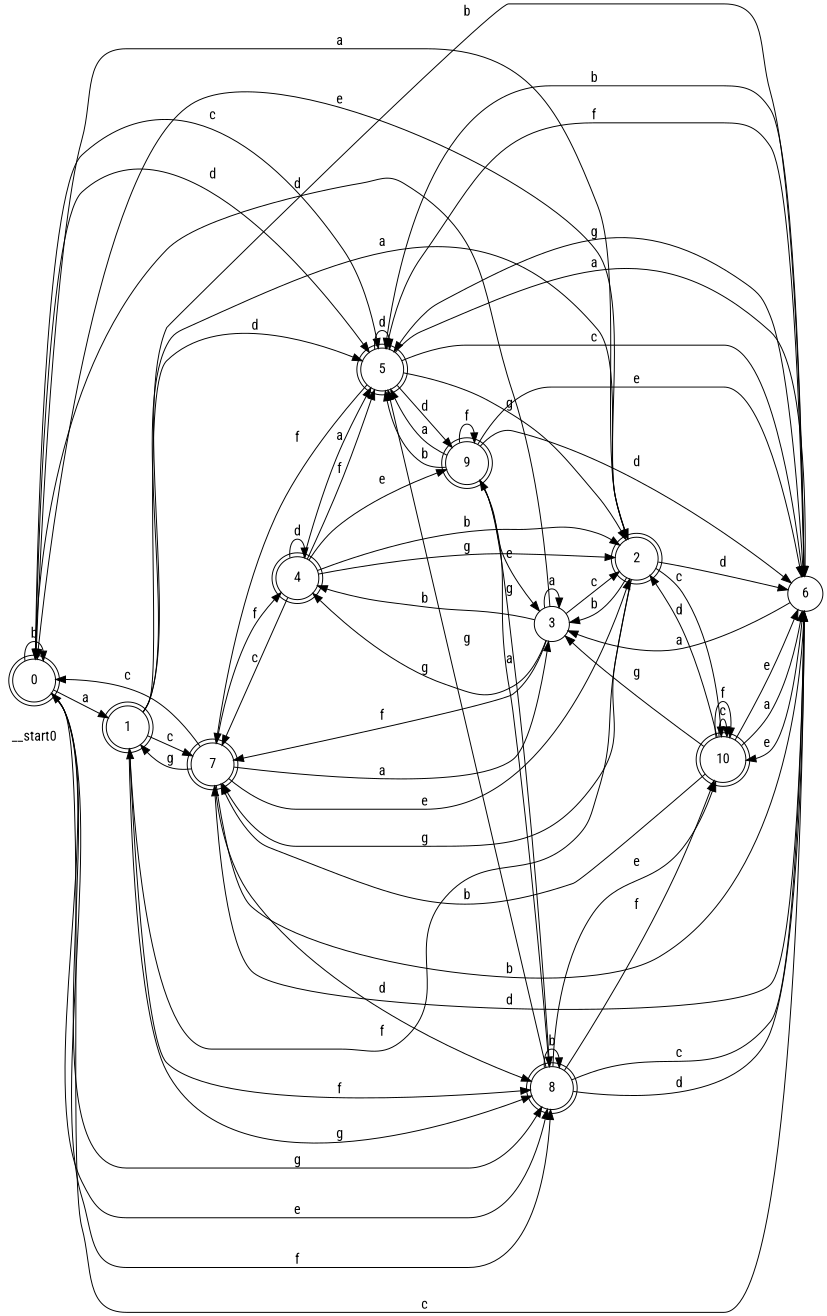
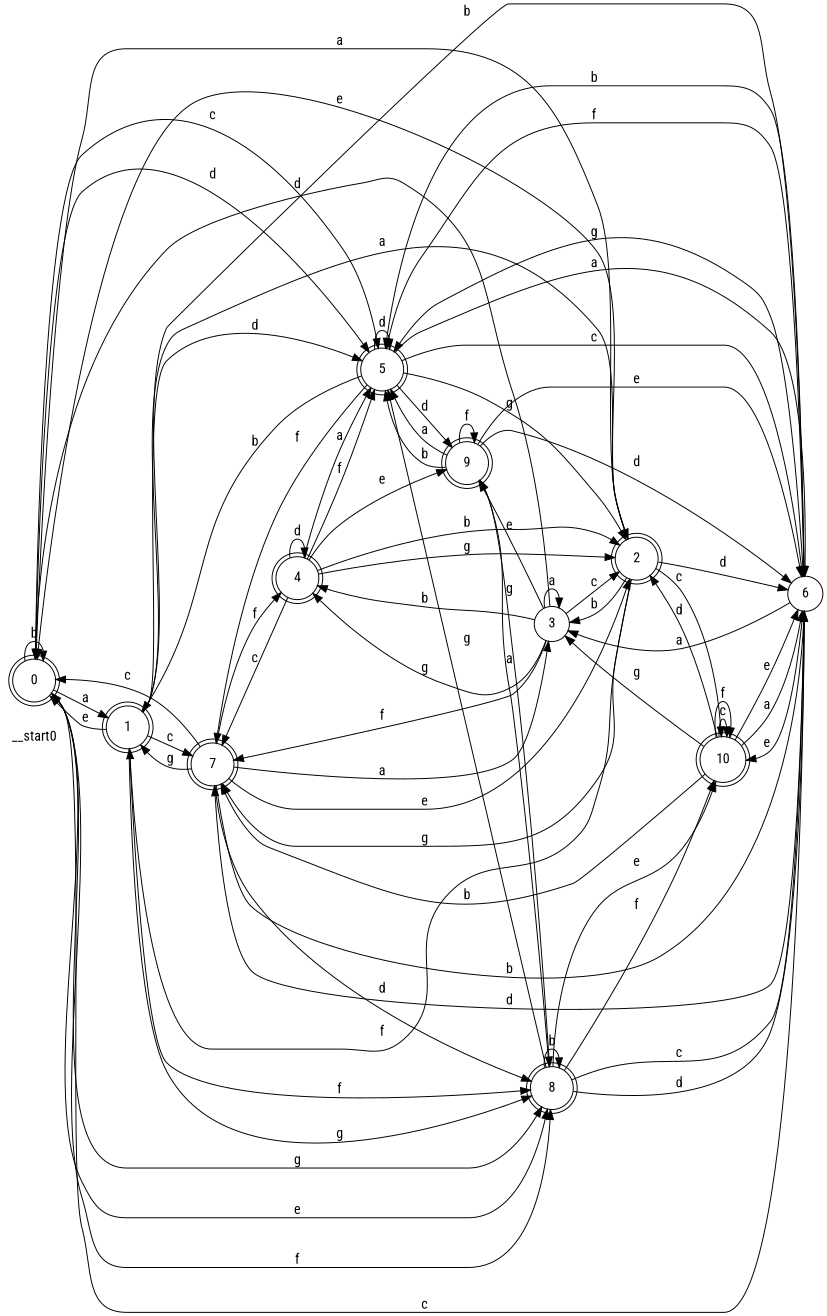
edge "5" -> "1": added, label "b"
edge "9" -> "3": reversed
edge "1" -> "0": added, label "e"
